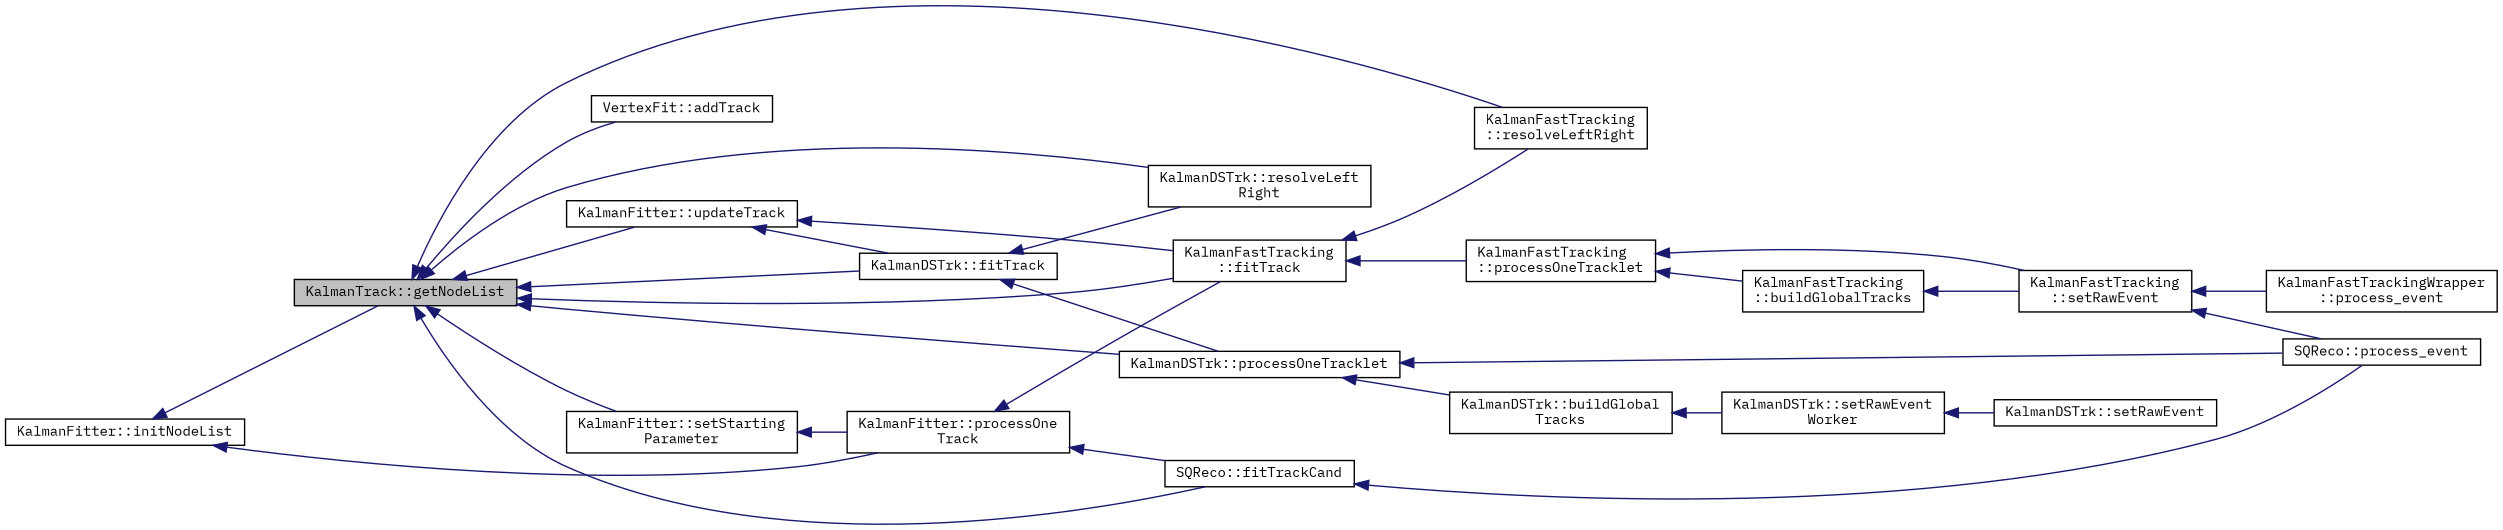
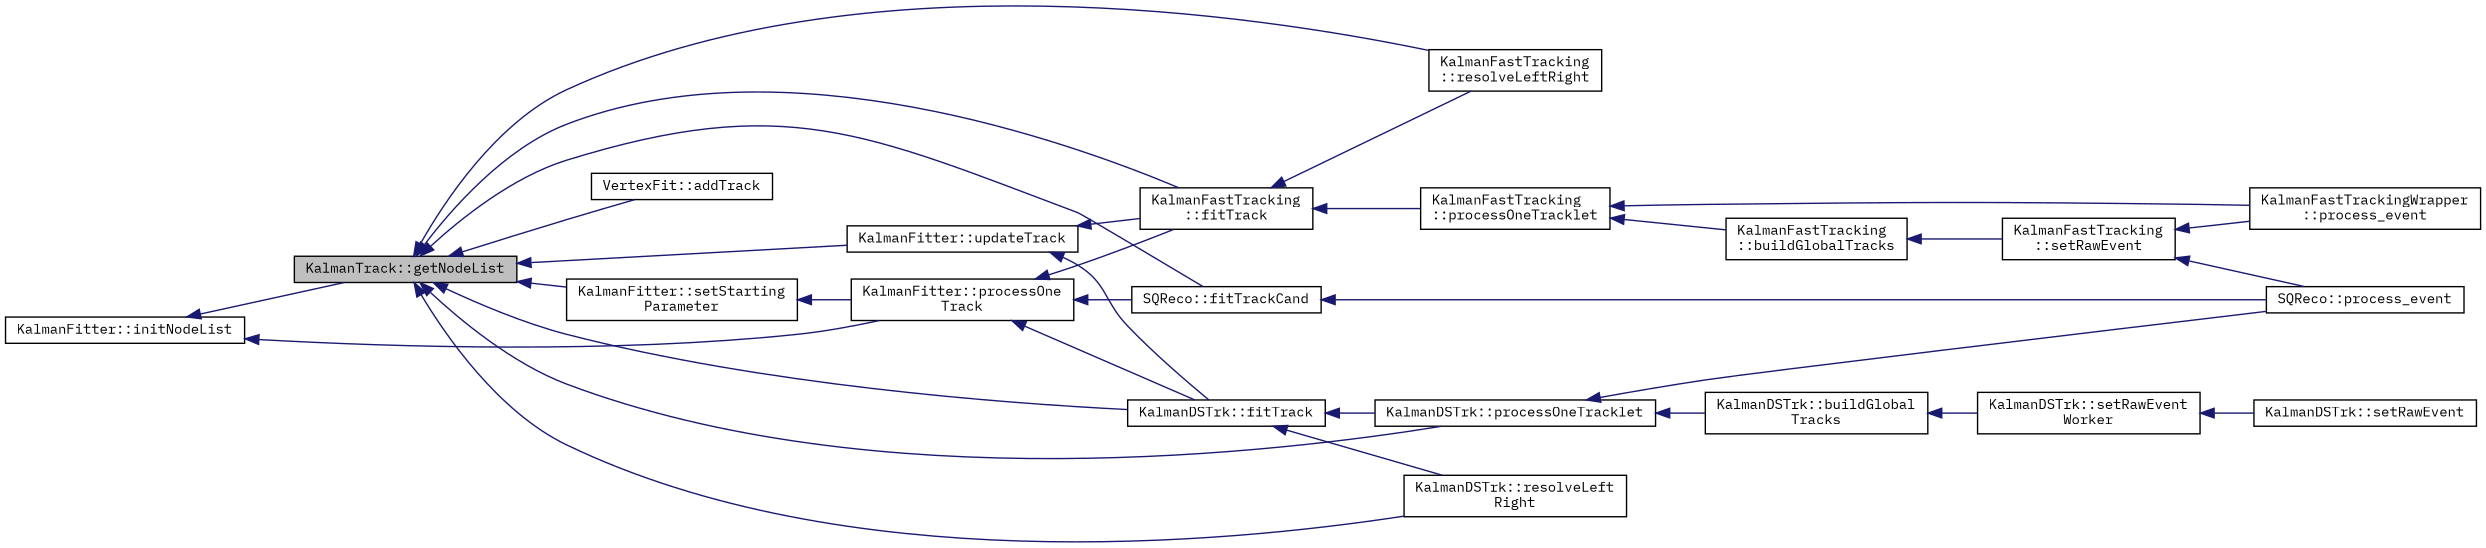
edge "KalmanFastTracking ::setRawEvent" -> "KalmanFastTracking ::processOneTracklet": now "KalmanFastTrackingWrapper ::process_event" -> "KalmanFastTracking ::processOneTracklet"
edge "KalmanDSTrk::fitTrack" -> "KalmanFitter::processOne Track": added
